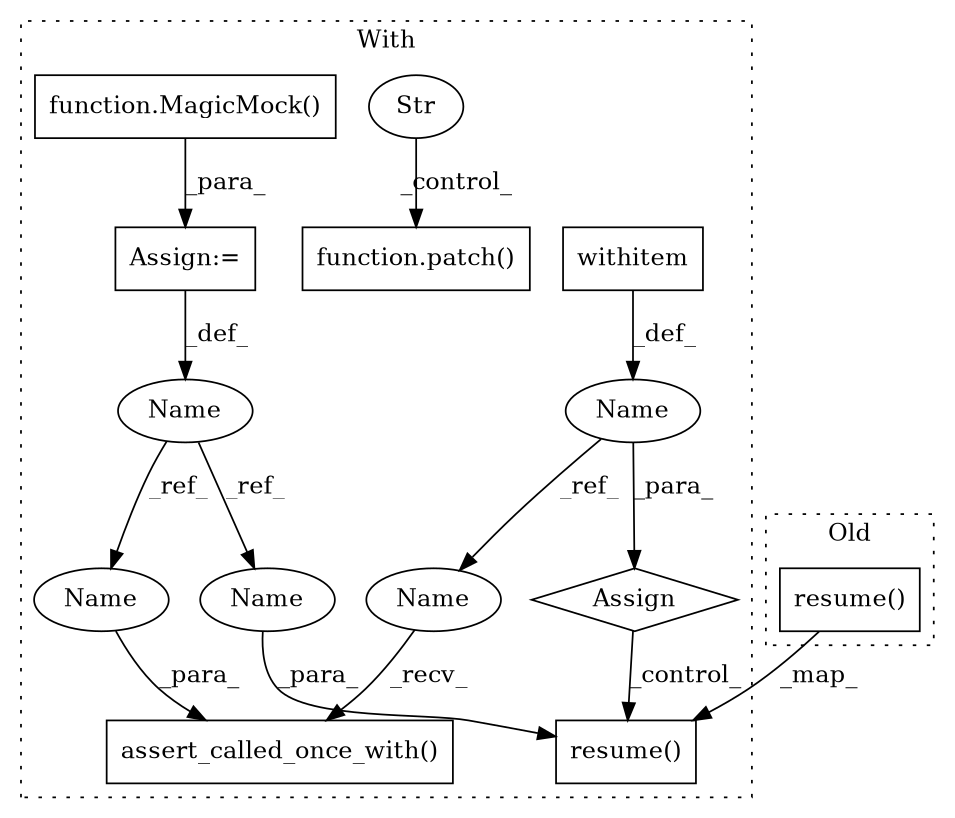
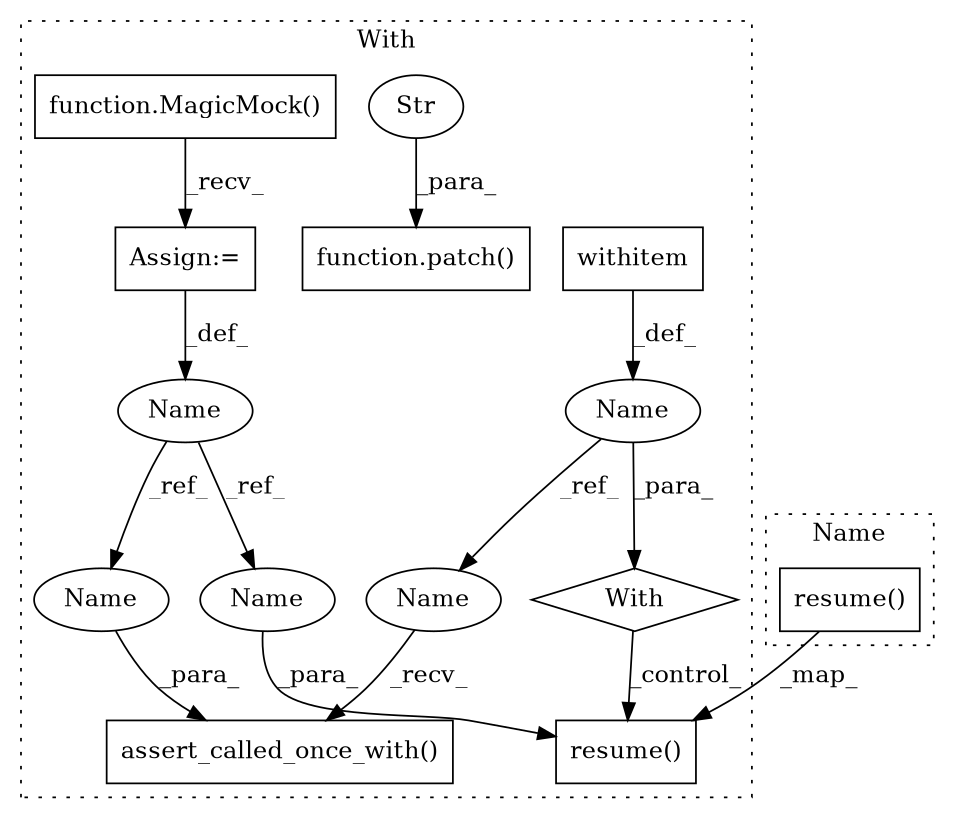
edge "function.MagicMock()" -> "Assign:=": label "_para_" -> "_recv_"
edge "Str" -> "function.patch()": label "_control_" -> "_para_"
cluster "Old": label "Old" -> "Name"
node "Assign": label "Assign" -> "With"
